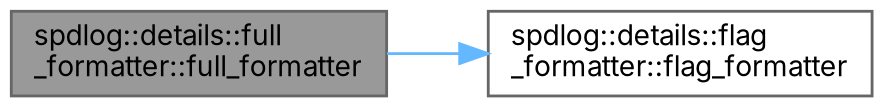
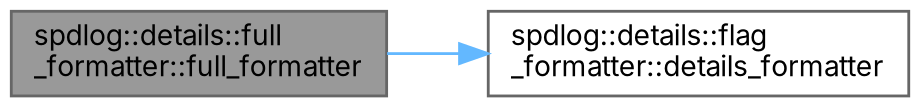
node "spdlog::details::flag _formatter::flag_formatter": label "spdlog::details::flag _formatter::flag_formatter" -> "spdlog::details::flag _formatter::details_formatter"
